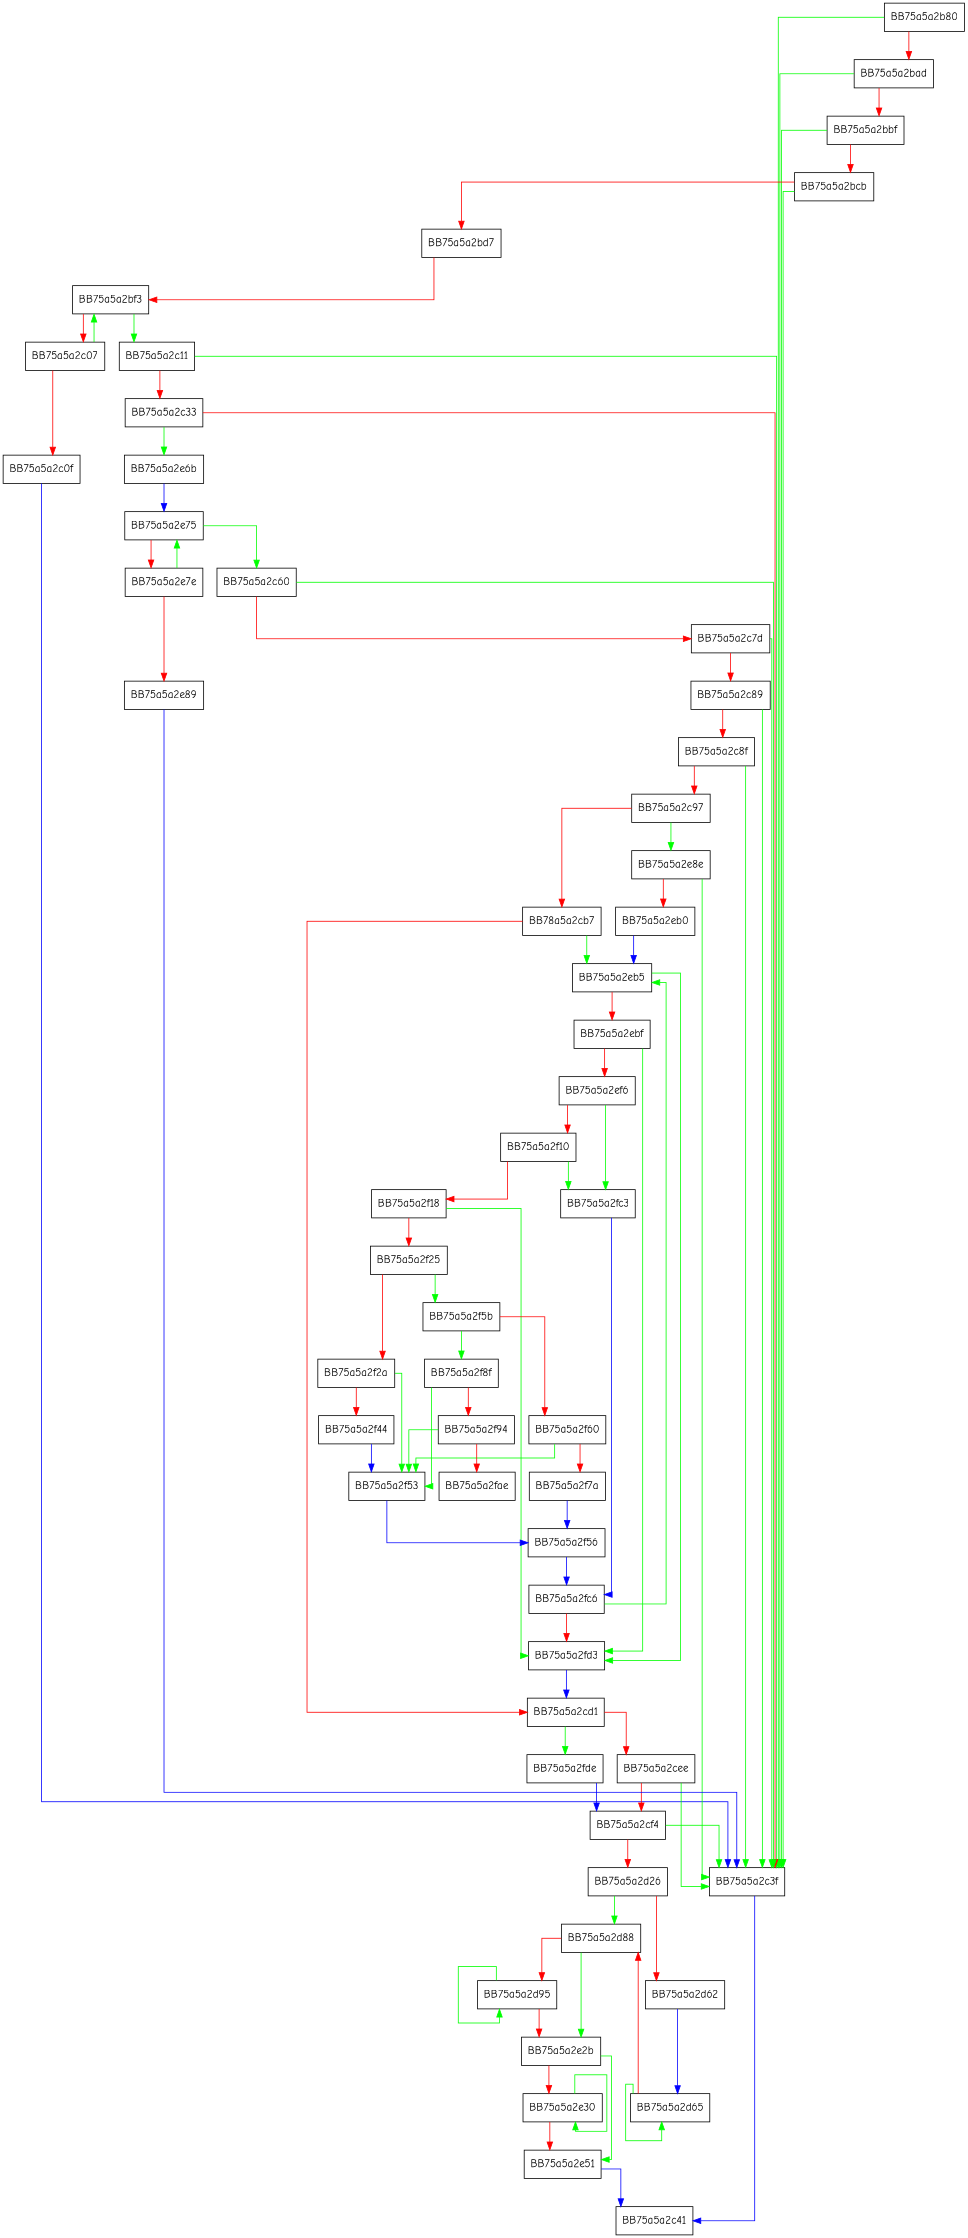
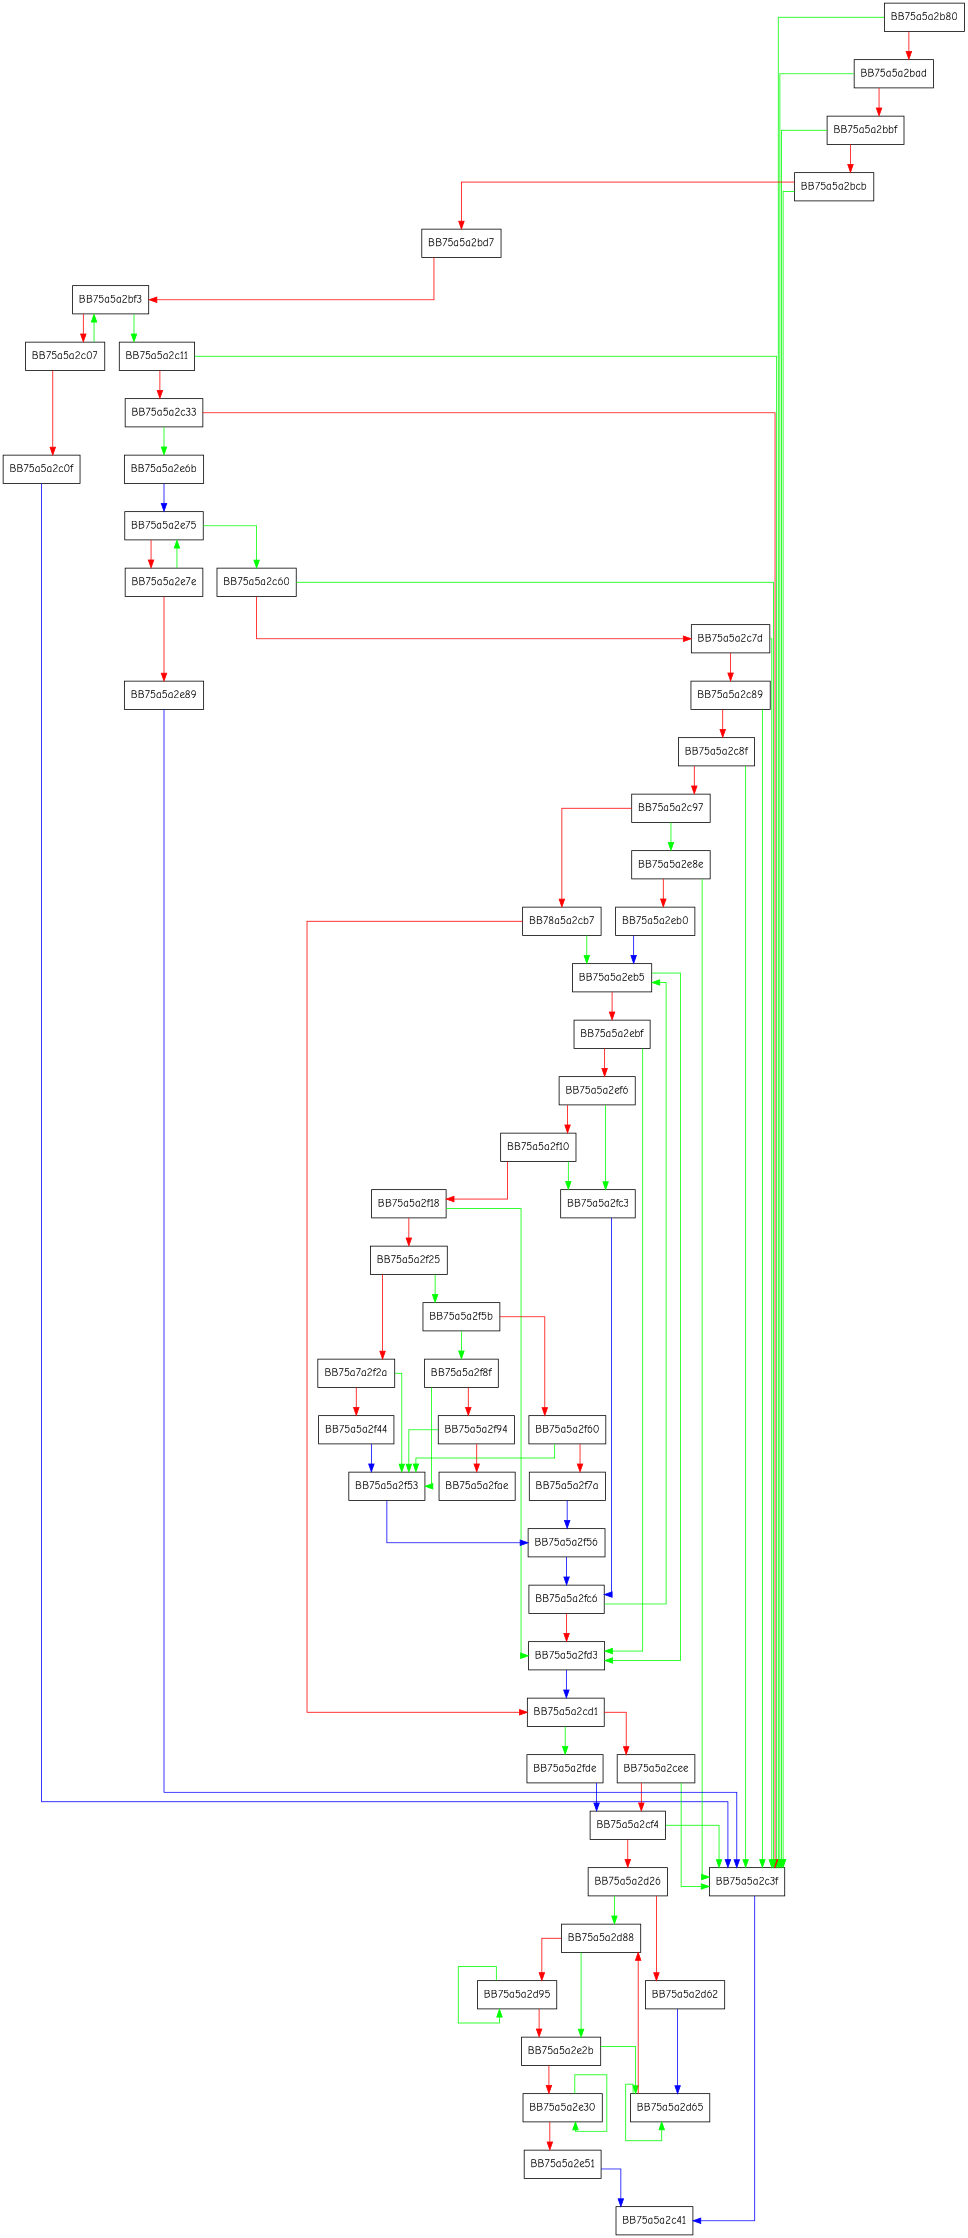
node "BB75a5a2f2a": label "BB75a5a2f2a" -> "BB75a7a2f2a"
edge "BB75a5a2e2b" -> "BB75a5a2e51": now "BB75a5a2e2b" -> "BB75a5a2d65"
